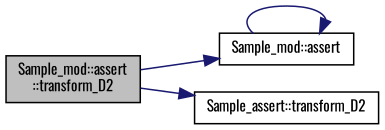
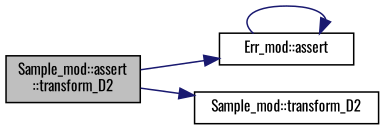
node "Sample_mod::assert": label "Sample_mod::assert" -> "Err_mod::assert"
node "Sample_assert::transform_D2": label "Sample_assert::transform_D2" -> "Sample_mod::transform_D2"
